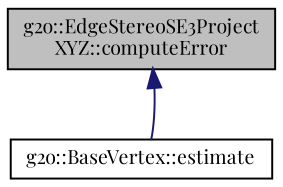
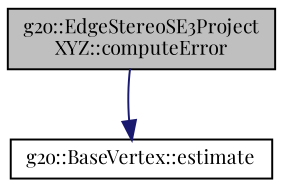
edge "g2o::BaseVertex::estimate" -> "g2o::EdgeStereoSE3Project XYZ::computeError": reversed
